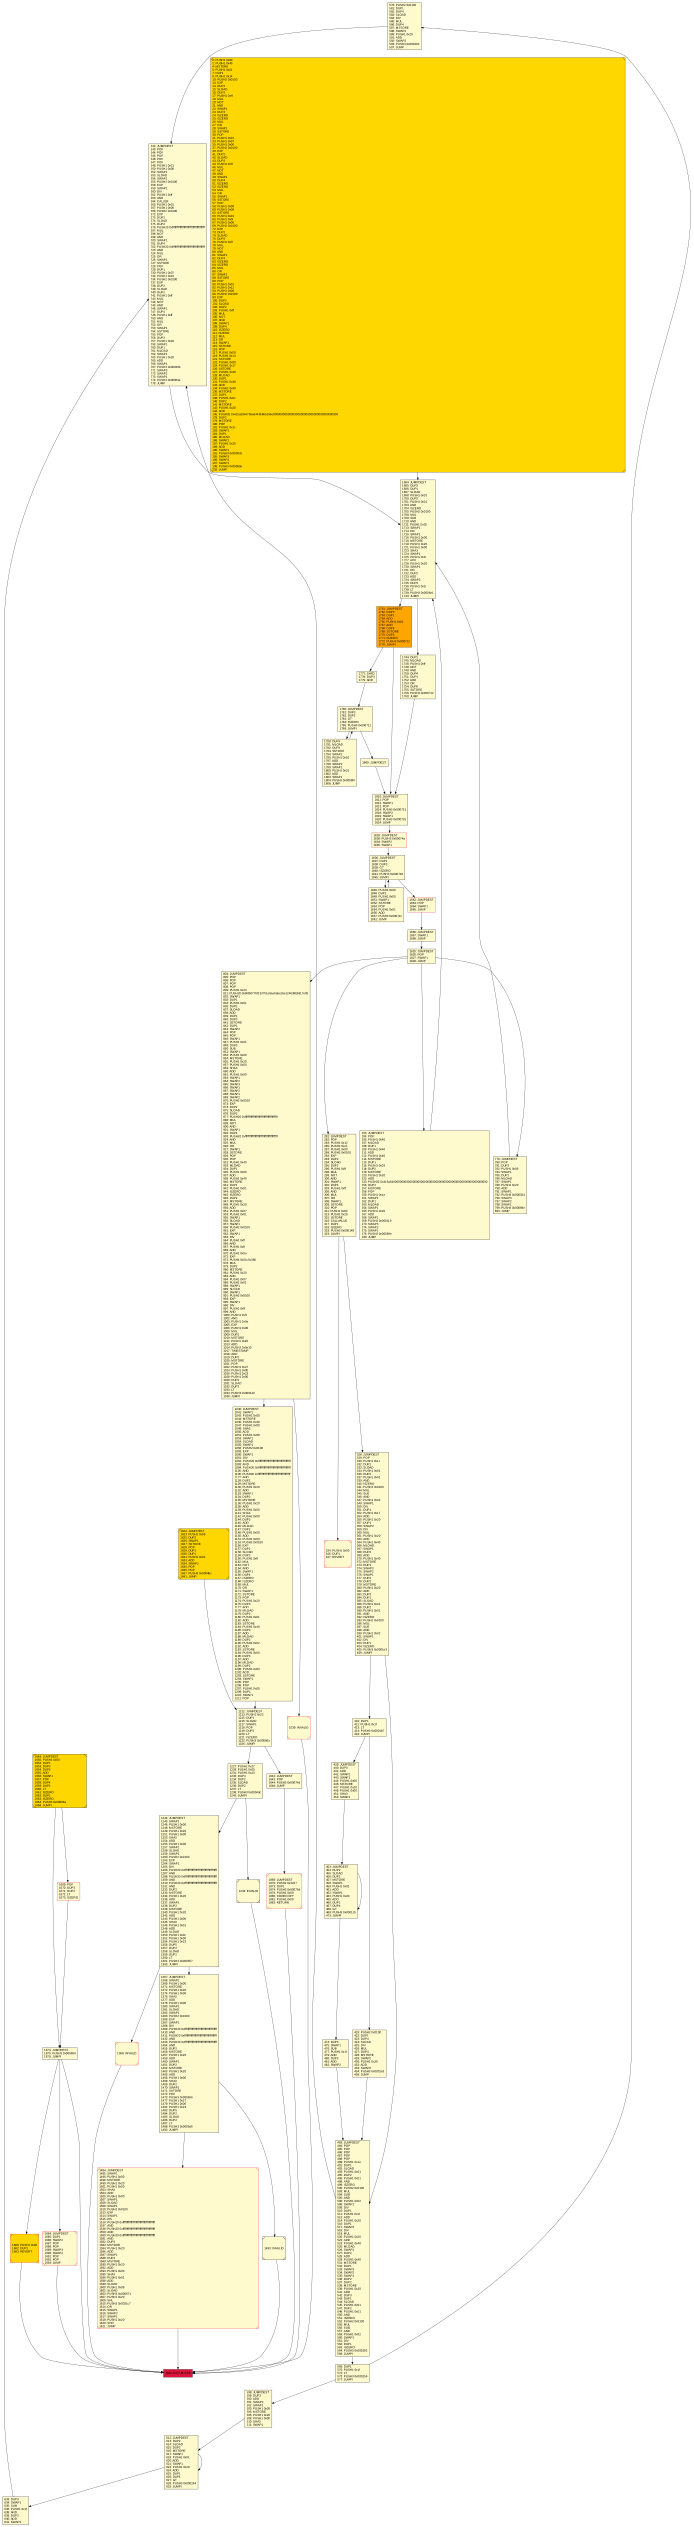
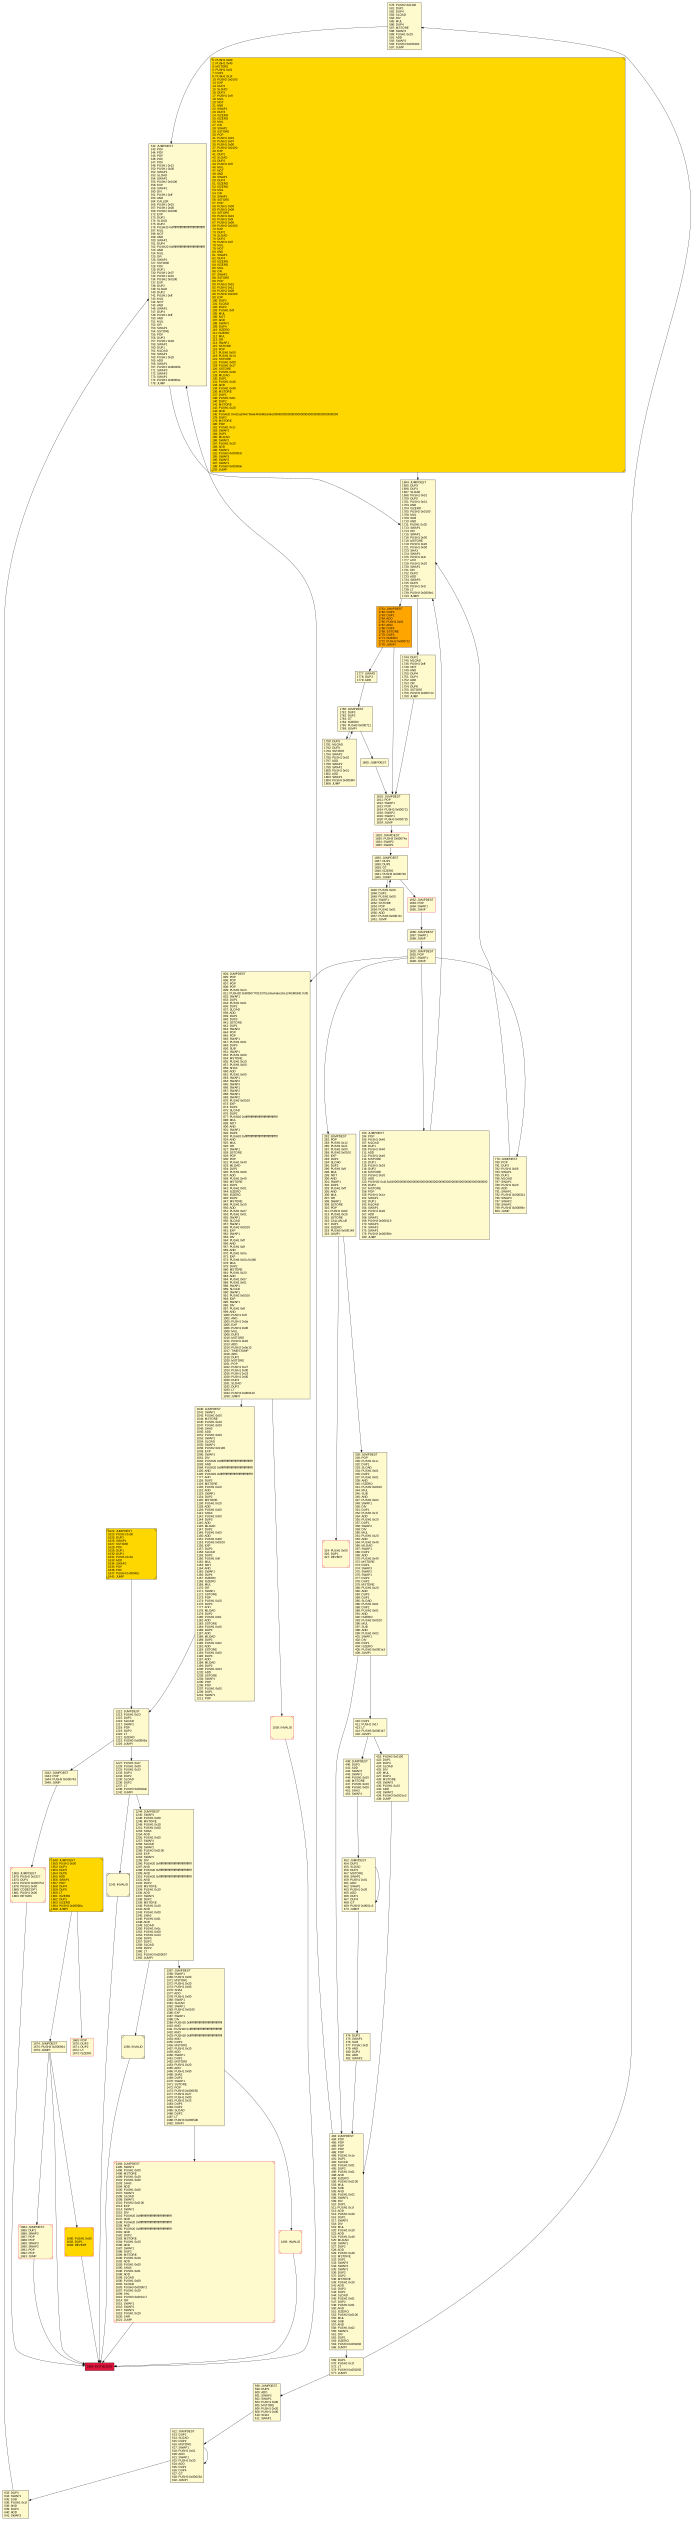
node "1777: SHR2 1778: DUP3 1779: ADD": label "1777: SHR2 1778: DUP3 1779: ADD" -> "1777: SWAP2 1778: DUP3 1779: ADD"
edge "1669: POP 1670: DUP3 1671: DUP2 1672: LT 1673: ISZERO" -> "1674: JUMPDEST 1675: PUSH3 0x000694 1679: JUMPI": removed
node "1366: INVALID": color crimson -> black
node "1493: INVALID": color black -> crimson
